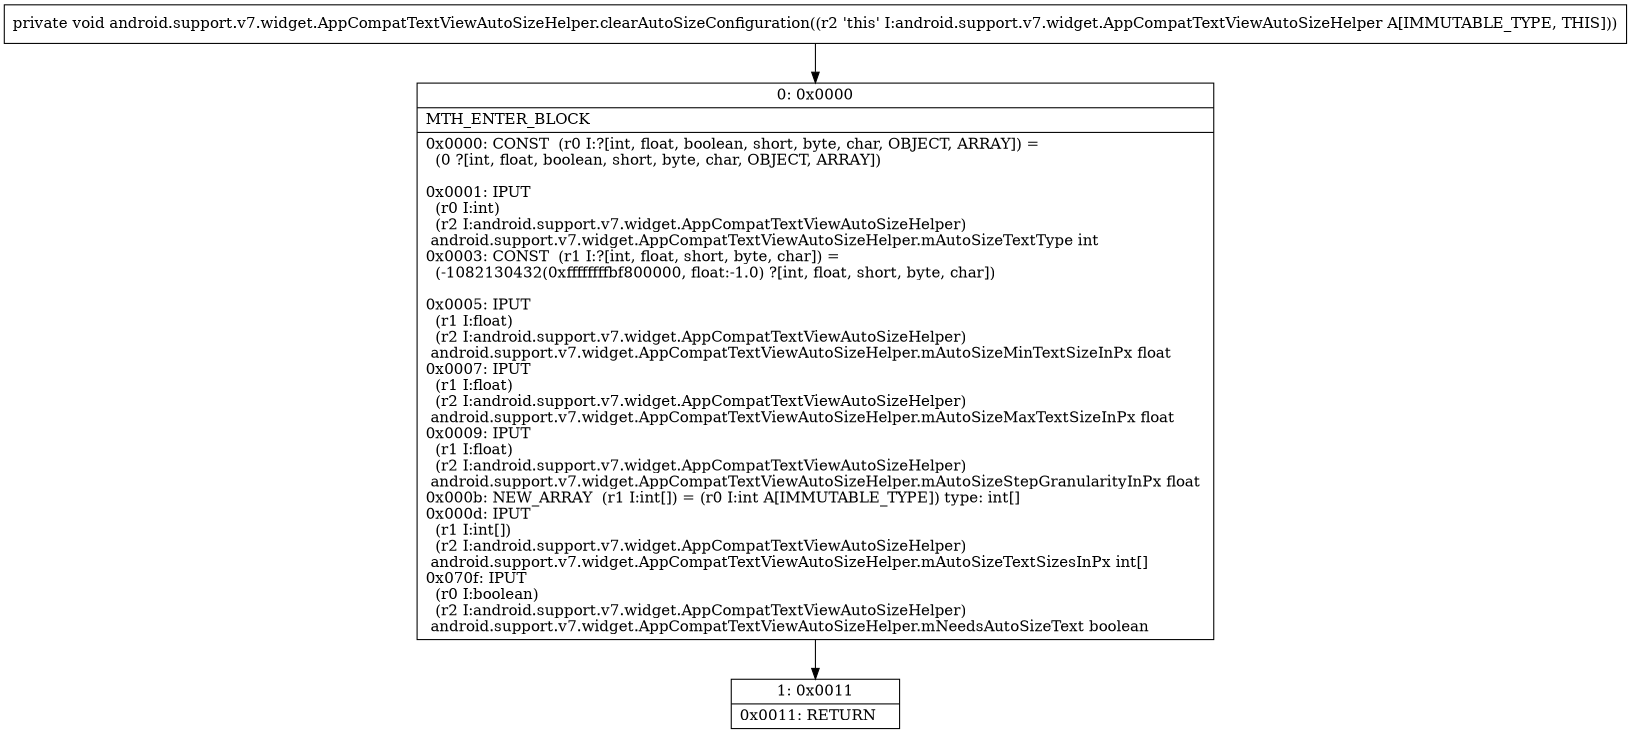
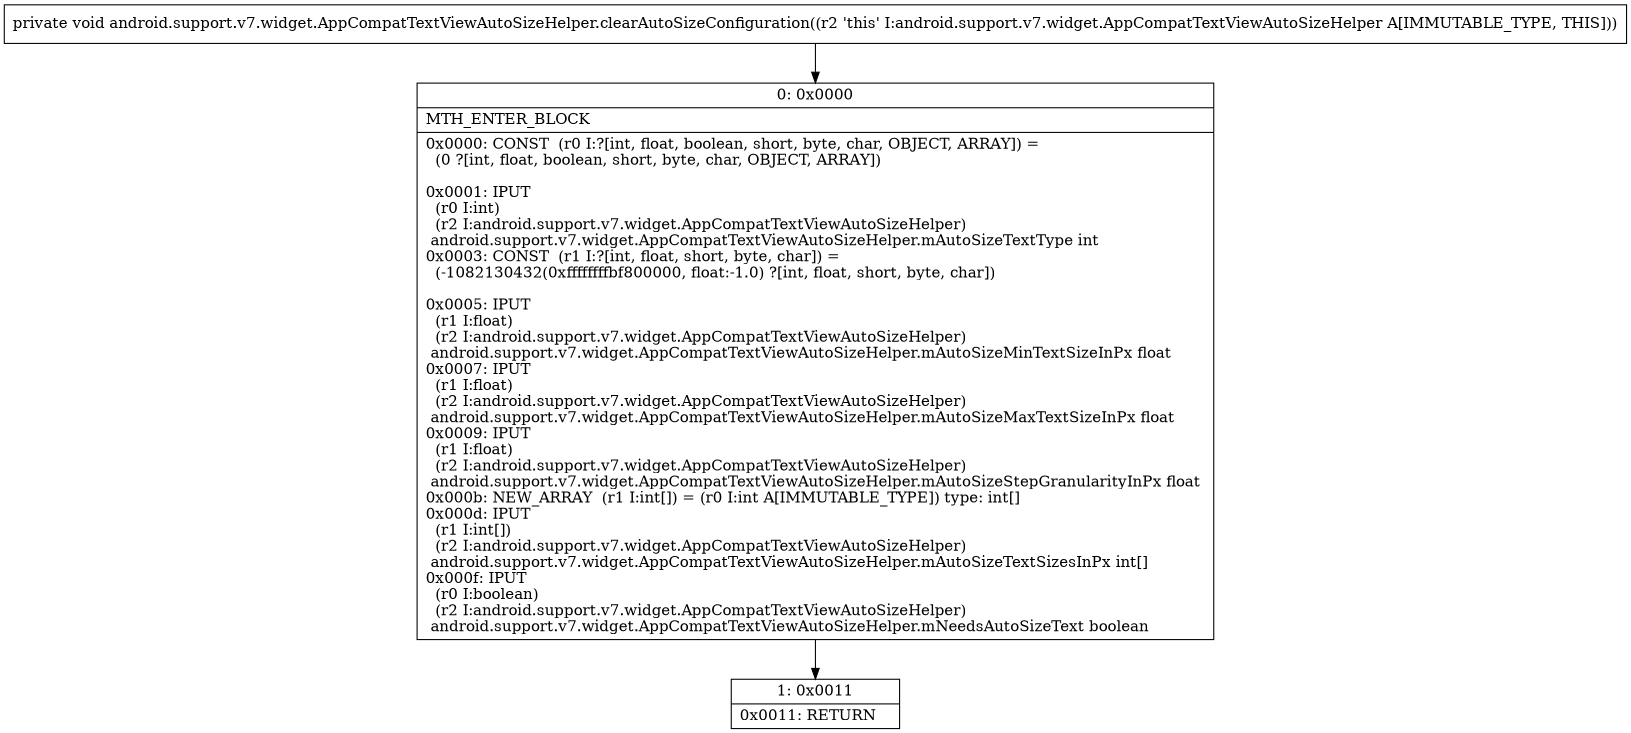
node "0: 0x0000": text "0x070f: IPUT" -> "0x000f: IPUT"
